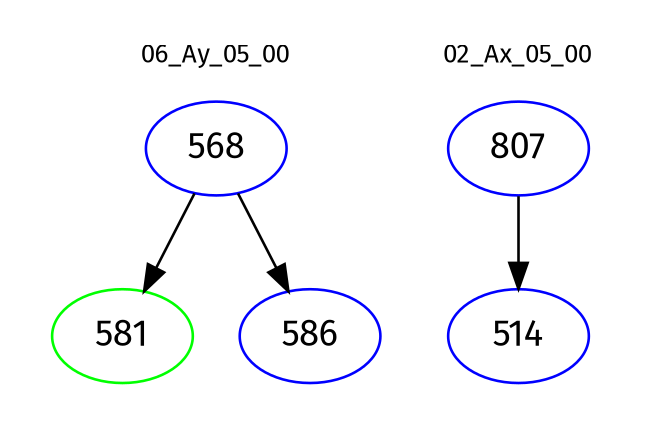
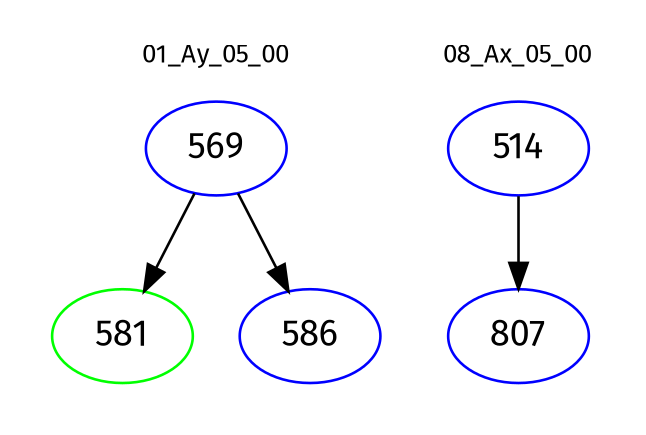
cluster "06_Ay_05_00": label "06_Ay_05_00" -> "01_Ay_05_00"
cluster "02_Ax_05_00": label "02_Ax_05_00" -> "08_Ax_05_00"
node "568": label "568" -> "569"
edge "807" -> "514": reversed
